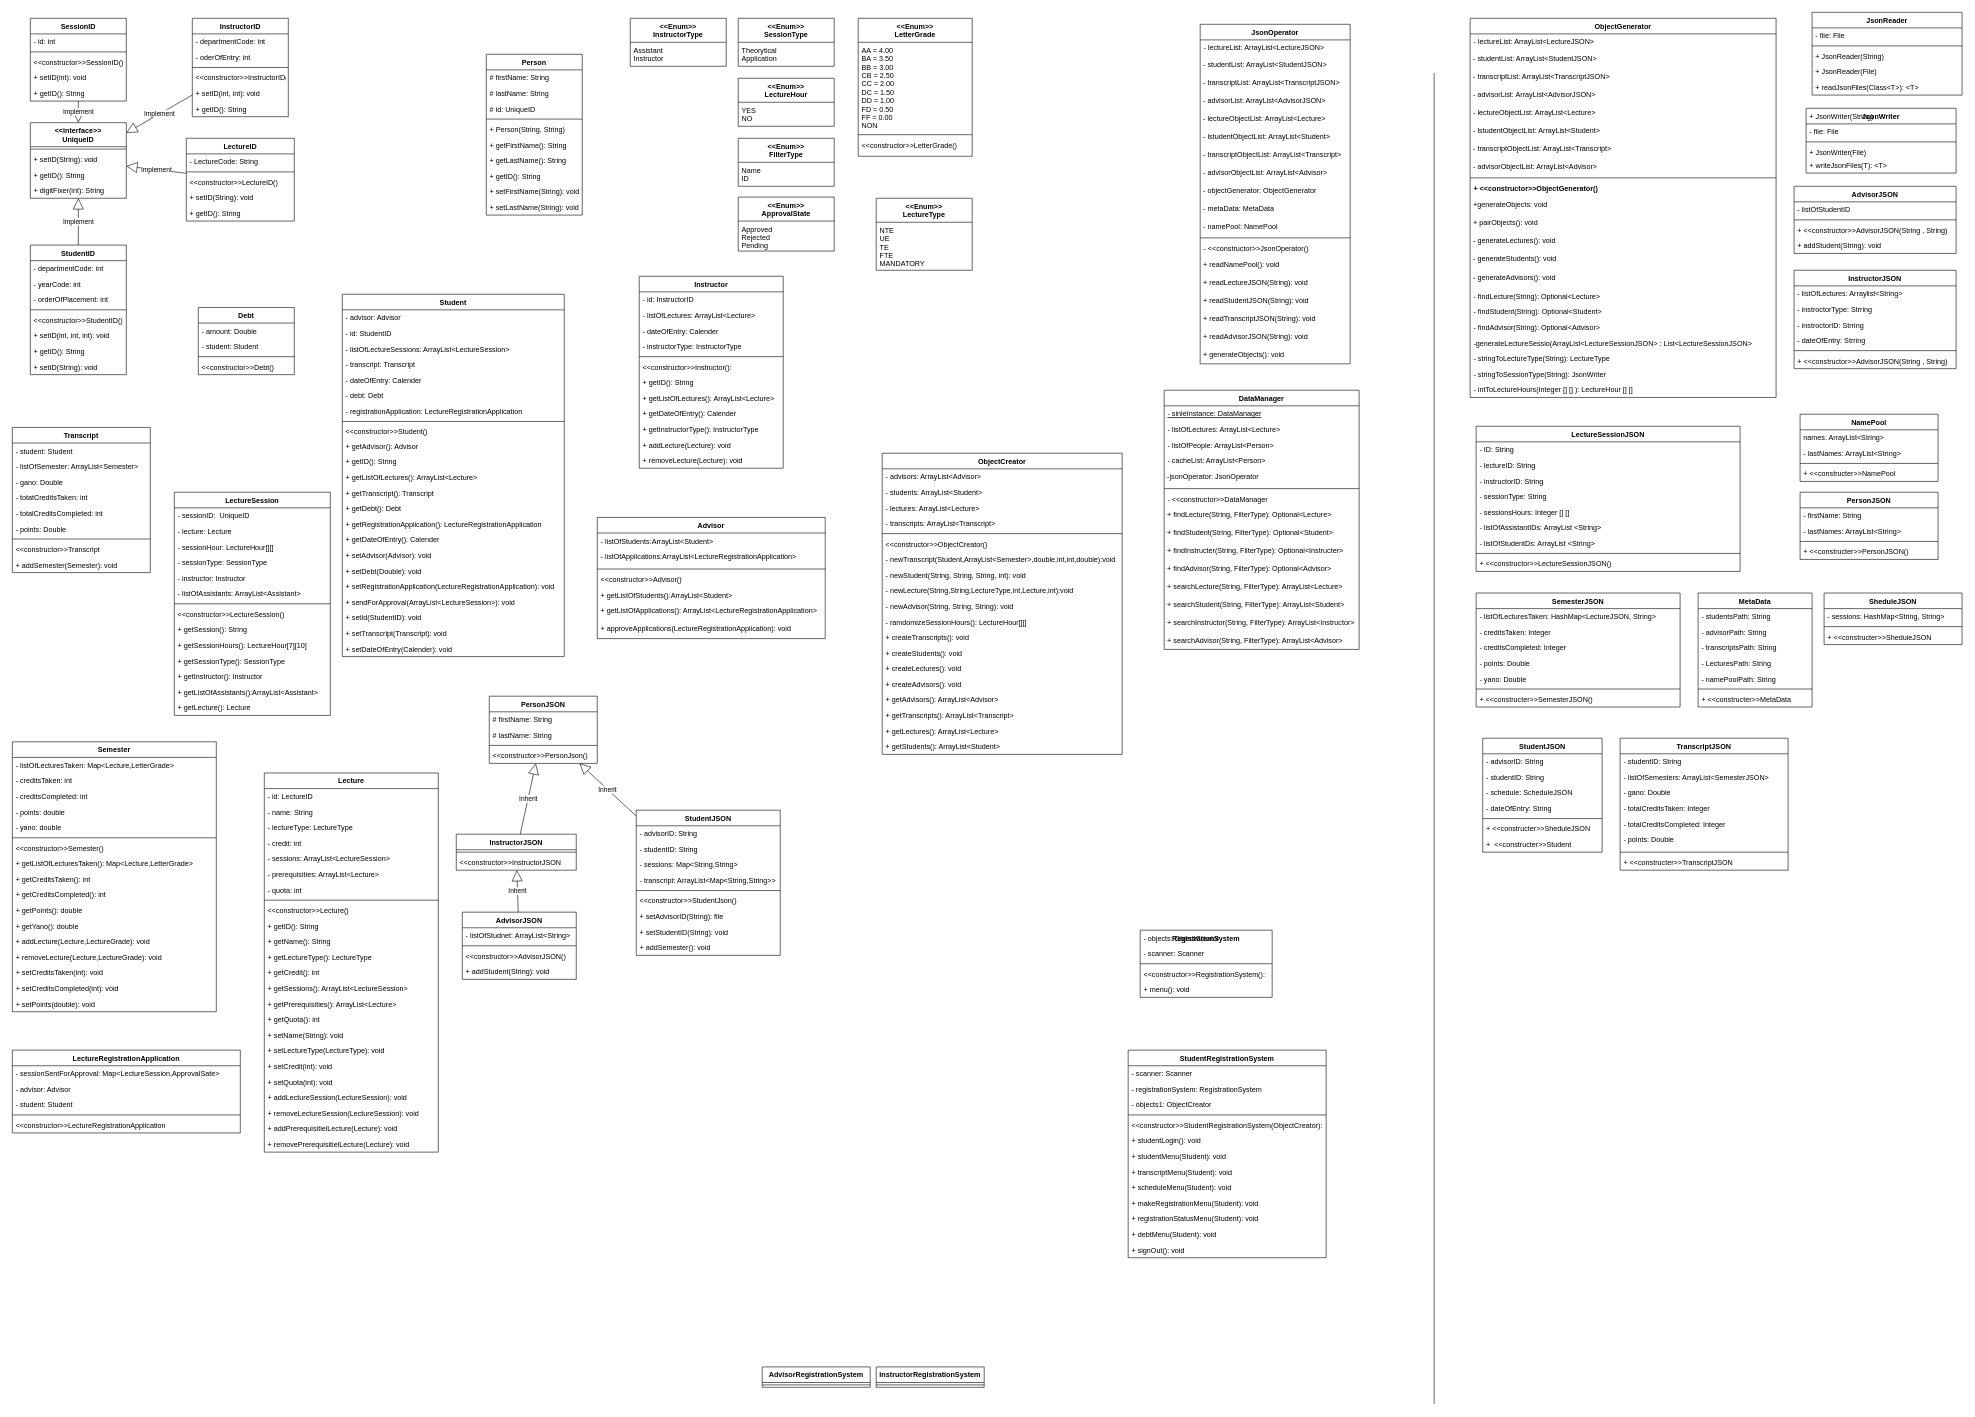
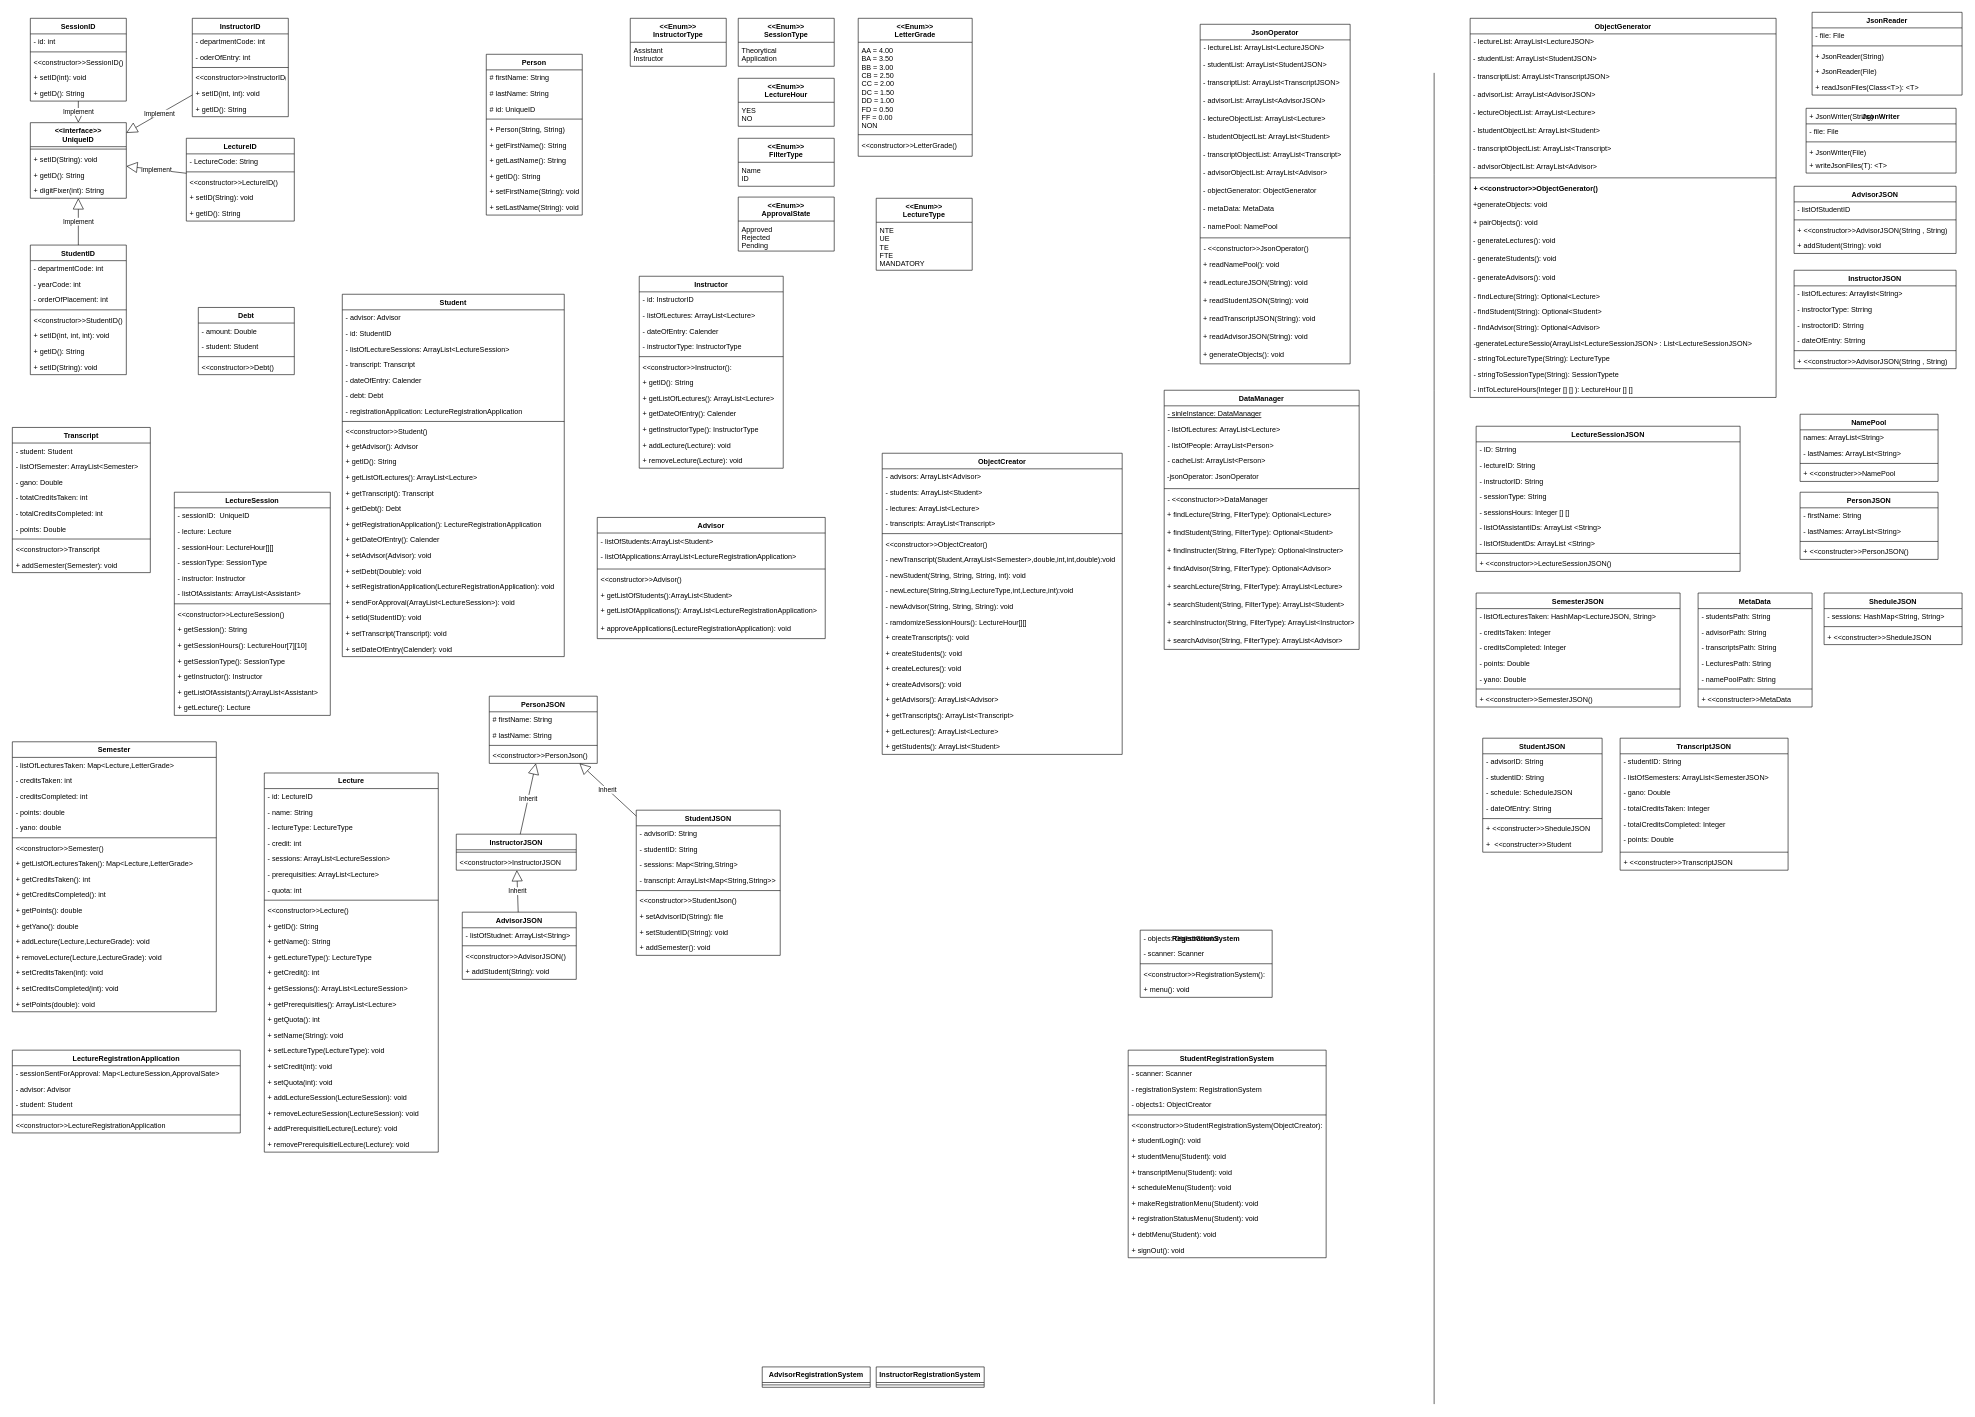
node "- stringToSessionType(String): JsonWriter": label "- stringToSessionType(String): JsonWriter" -> "- stringToSessionType(String): SessionTypete"
node "- ID: String": label "- ID: String" -> "- ID: Strring"
